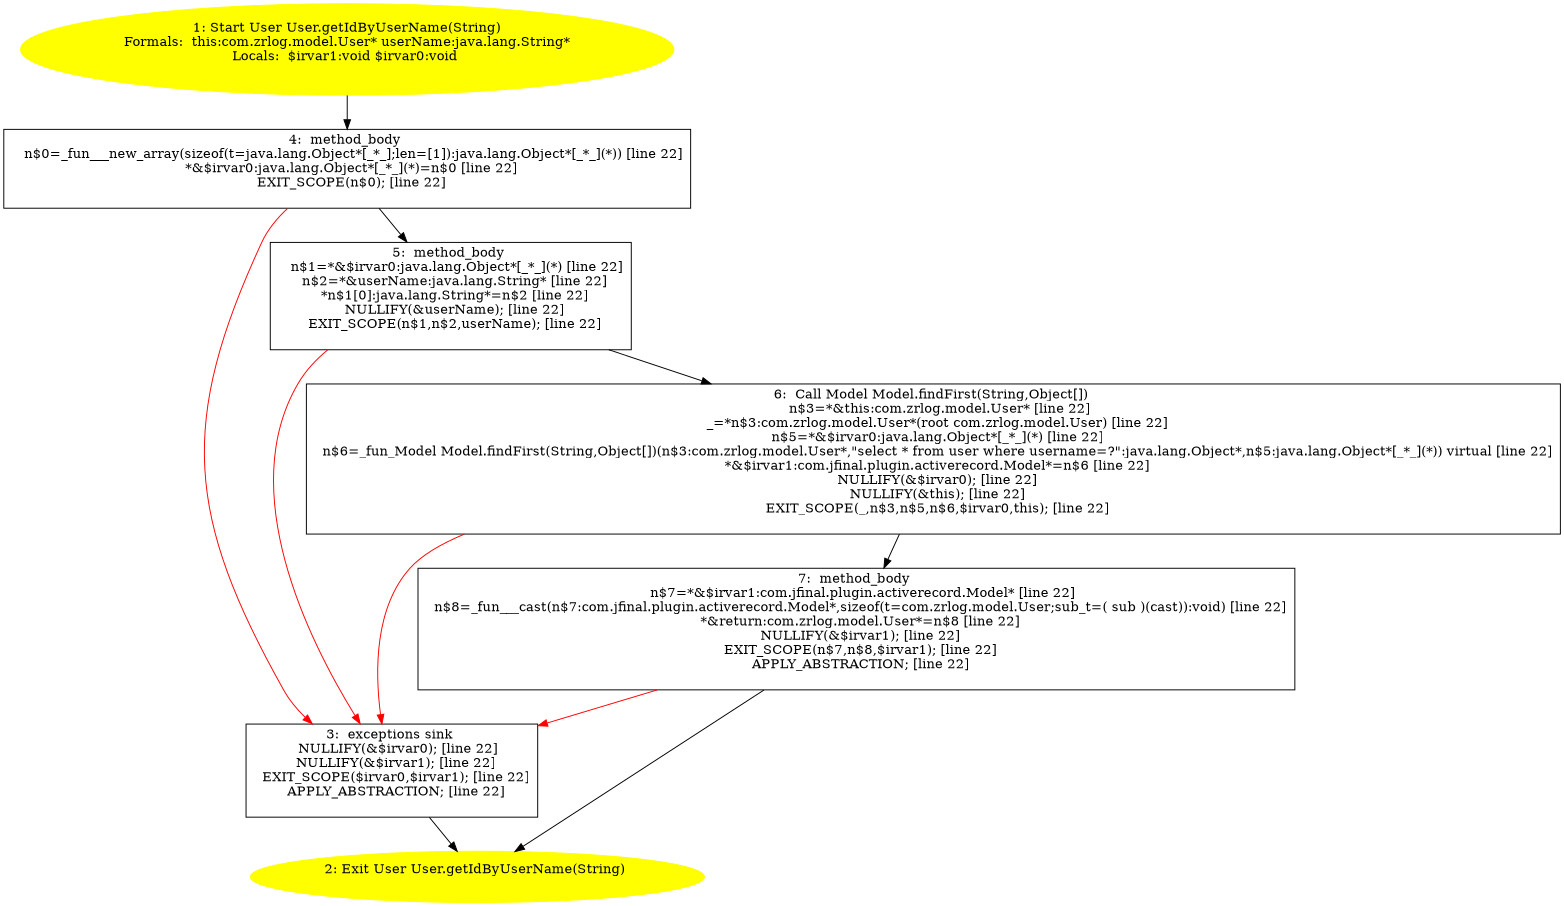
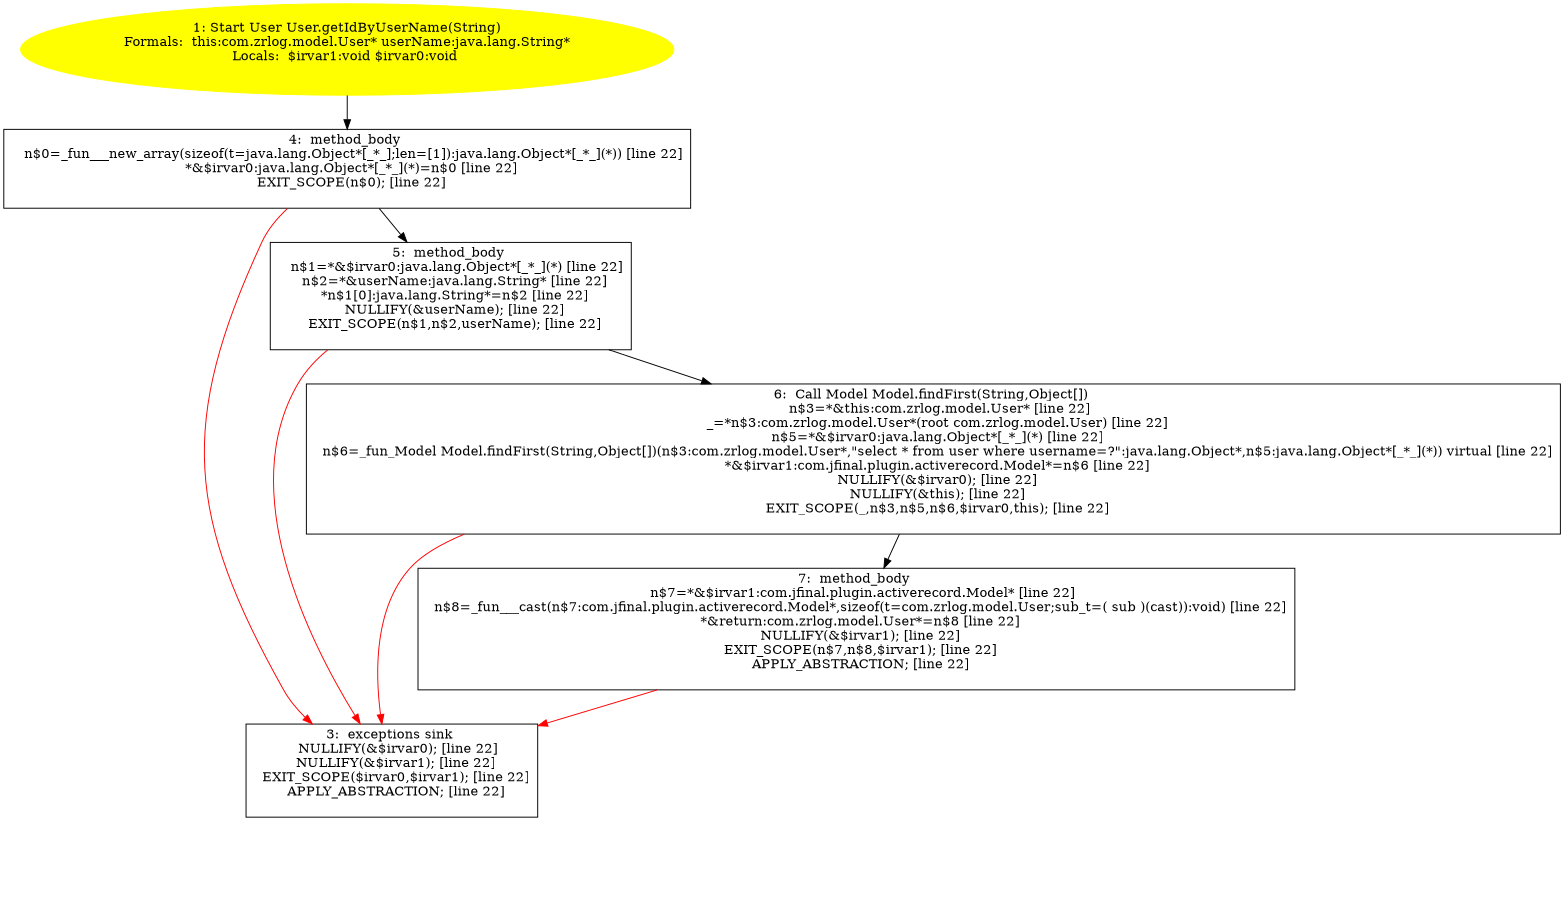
node "2: Exit User User.getIdByUserName(String)": removed
